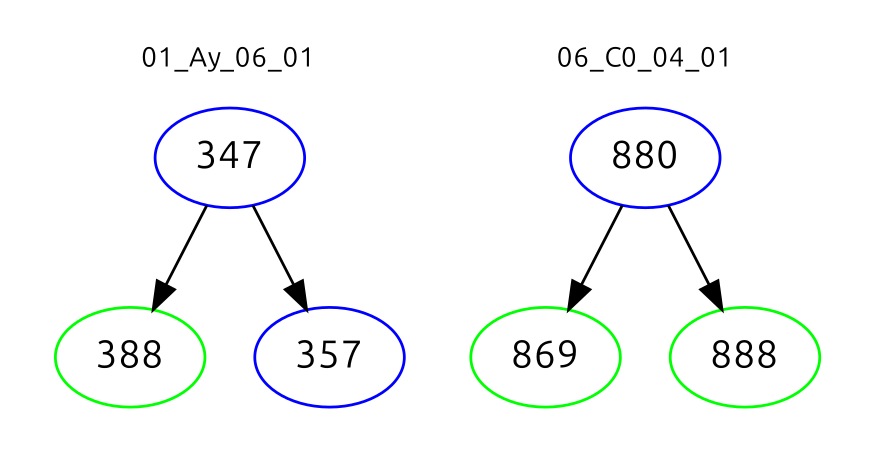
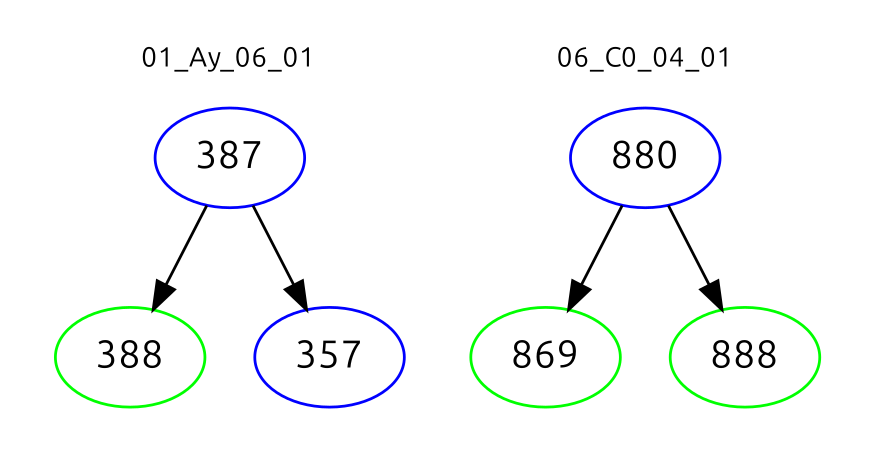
node "347": label "347" -> "387"
